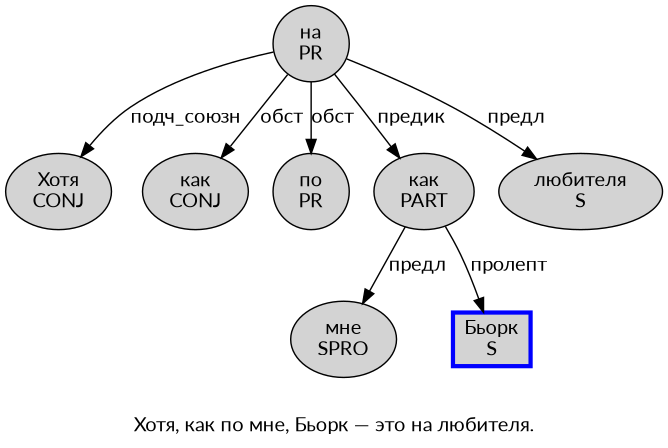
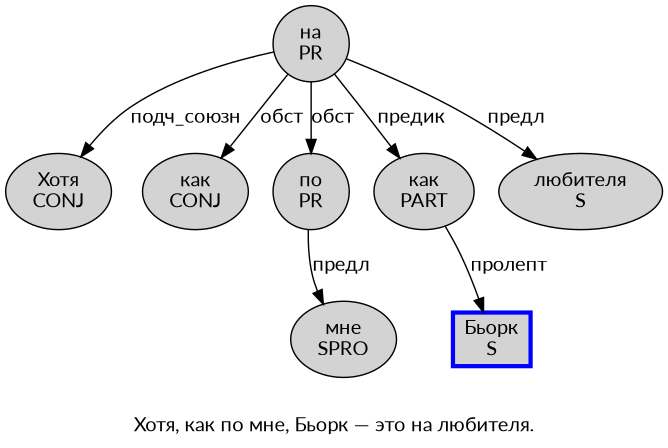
edge "как PART" -> "мне SPRO": now "по PR" -> "мне SPRO"
